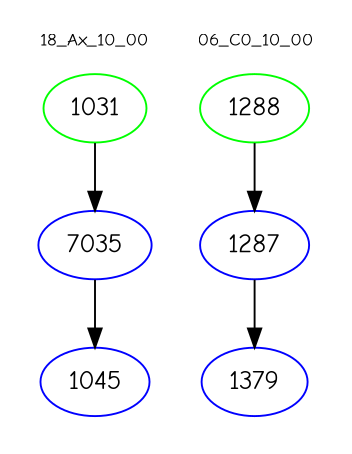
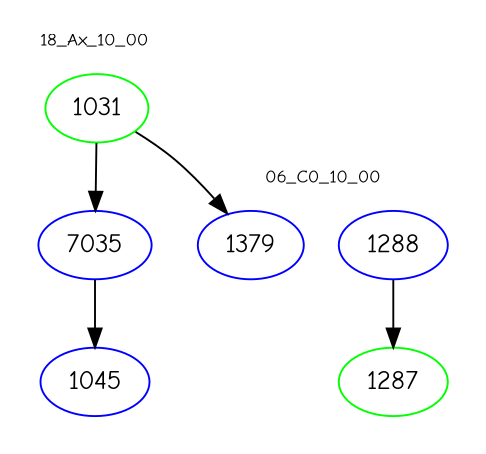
node "1288": color green -> blue
node "1287": color blue -> green
edge "1287" -> "1379": now "1031" -> "1379"
